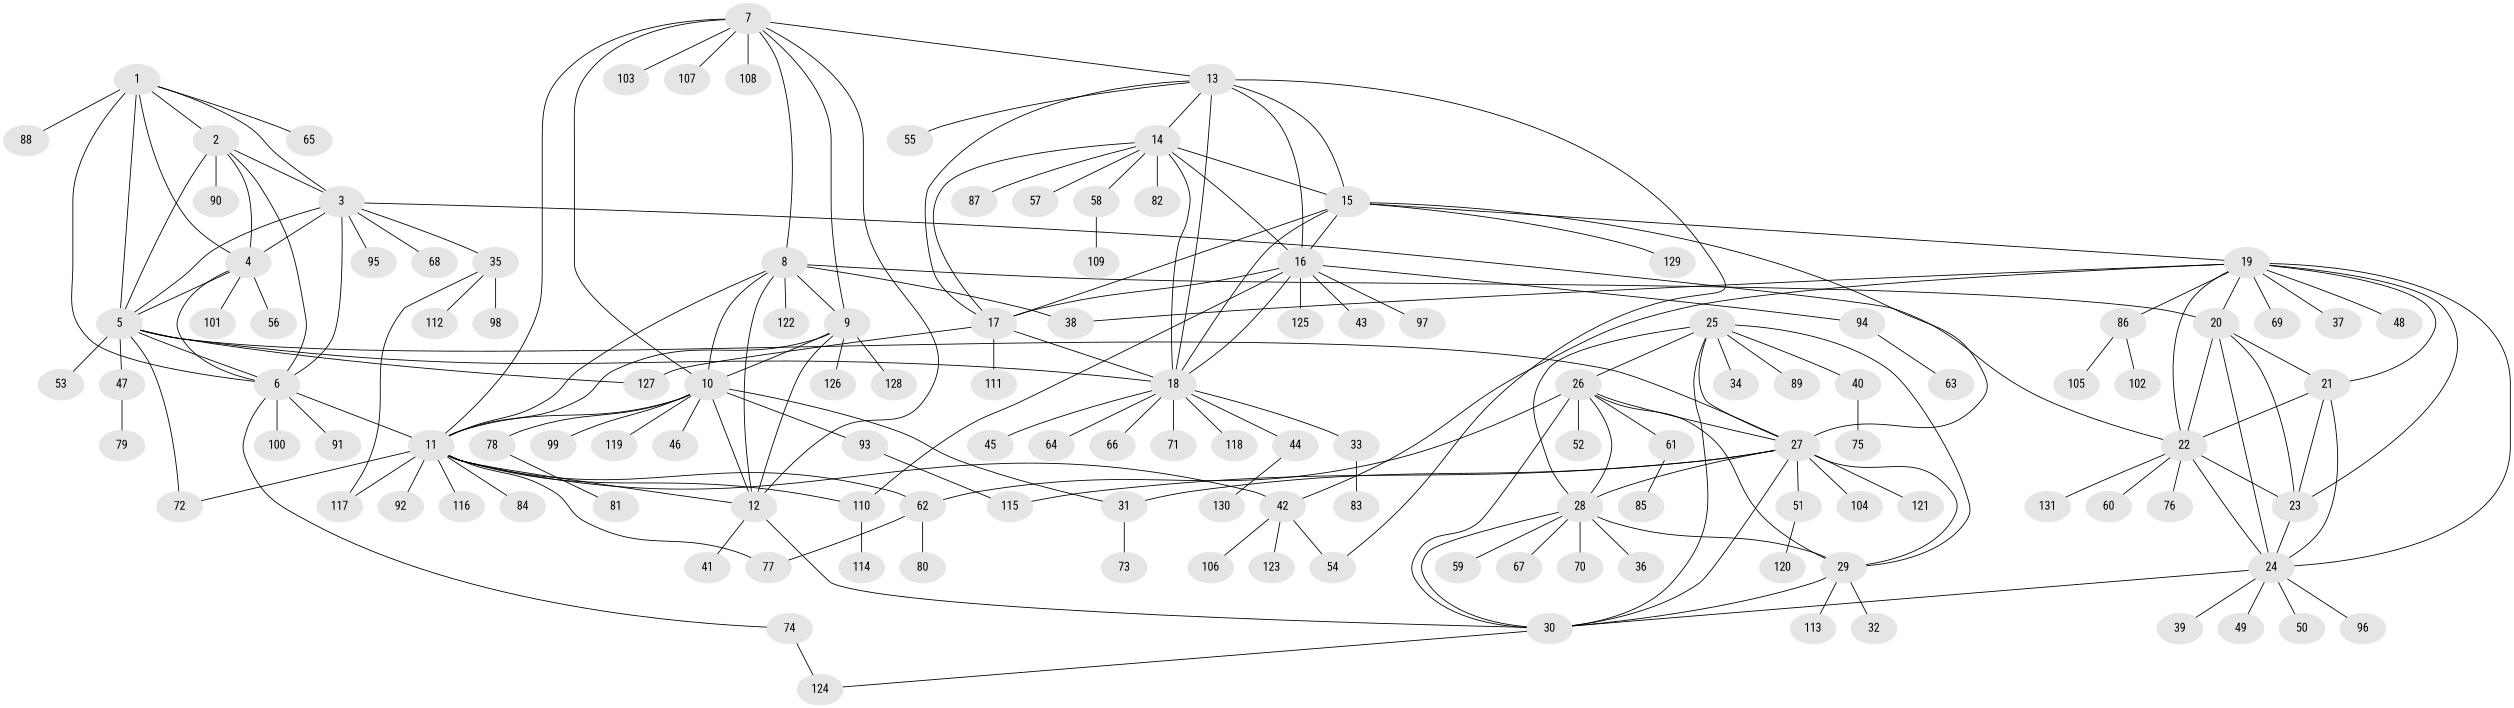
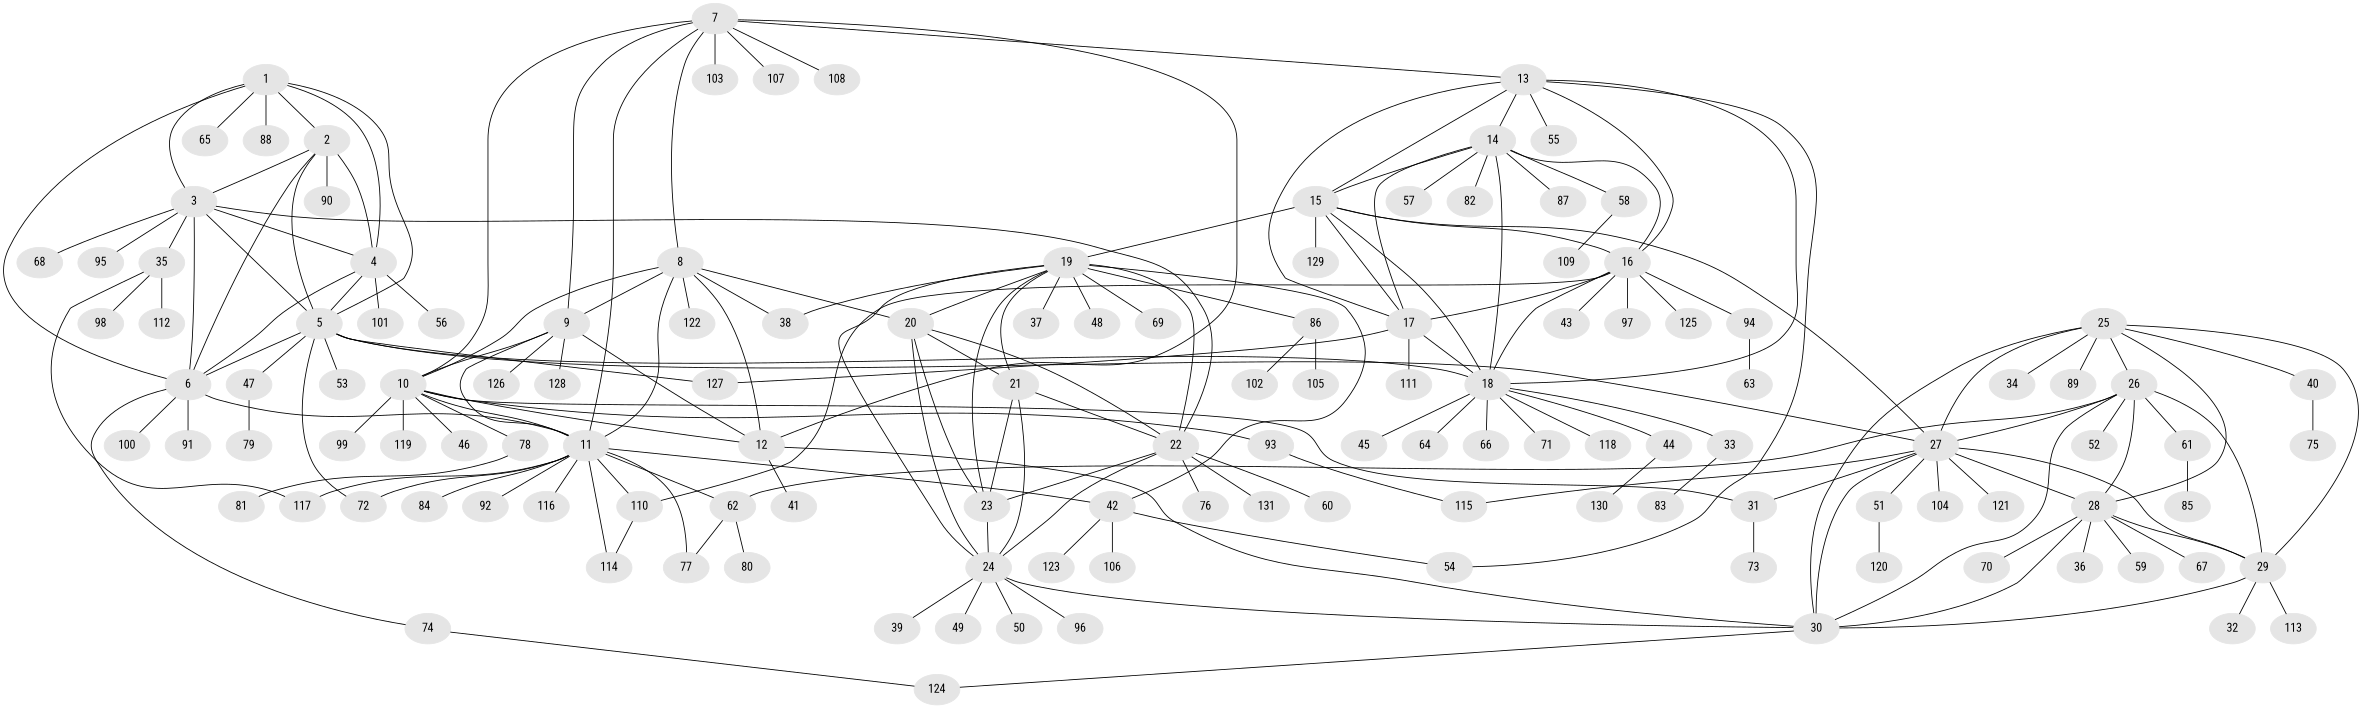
edge "11" -- "12": now "11" -- "114"
